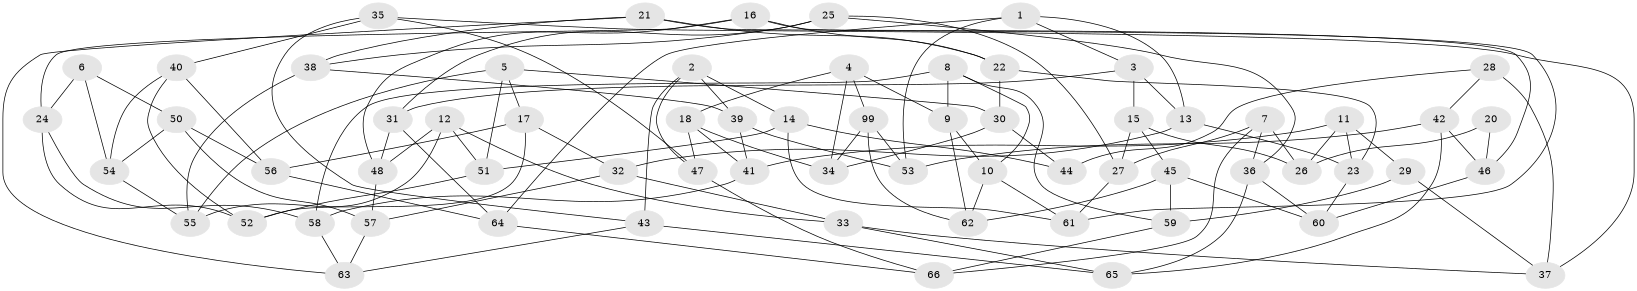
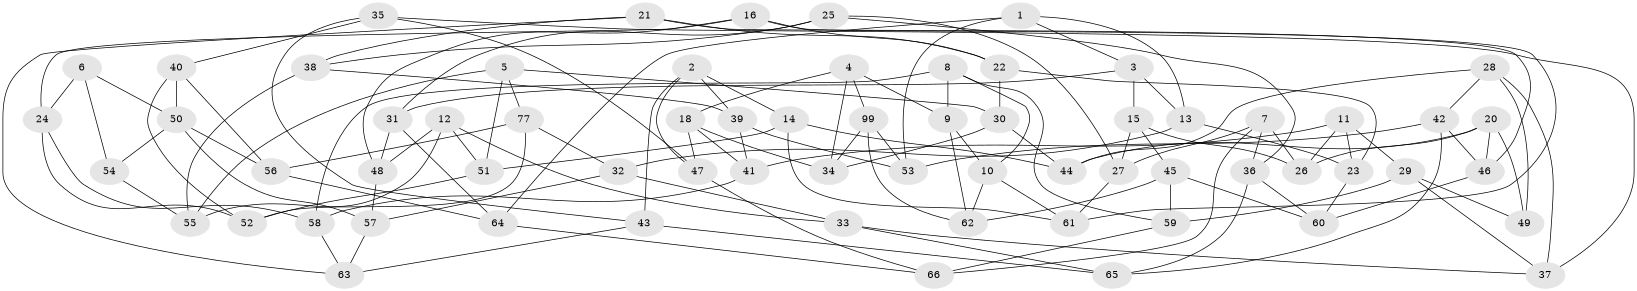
edge "40" -- "54": now "40" -- "50"
node "17": label "17" -> "77"
edge "20" -- "44": added
node "49": added
